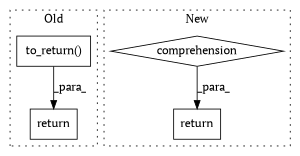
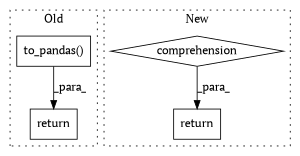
node "to_return()": label "to_return()" -> "to_pandas()"
